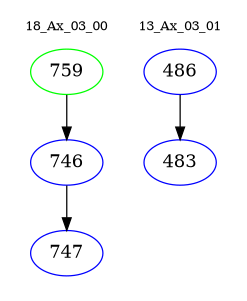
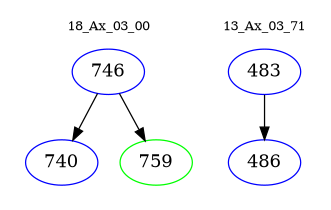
cluster "13_Ax_03_01": label "13_Ax_03_01" -> "13_Ax_03_71"
edge "759" -> "746": reversed
edge "486" -> "483": reversed
node "747": label "747" -> "740"
